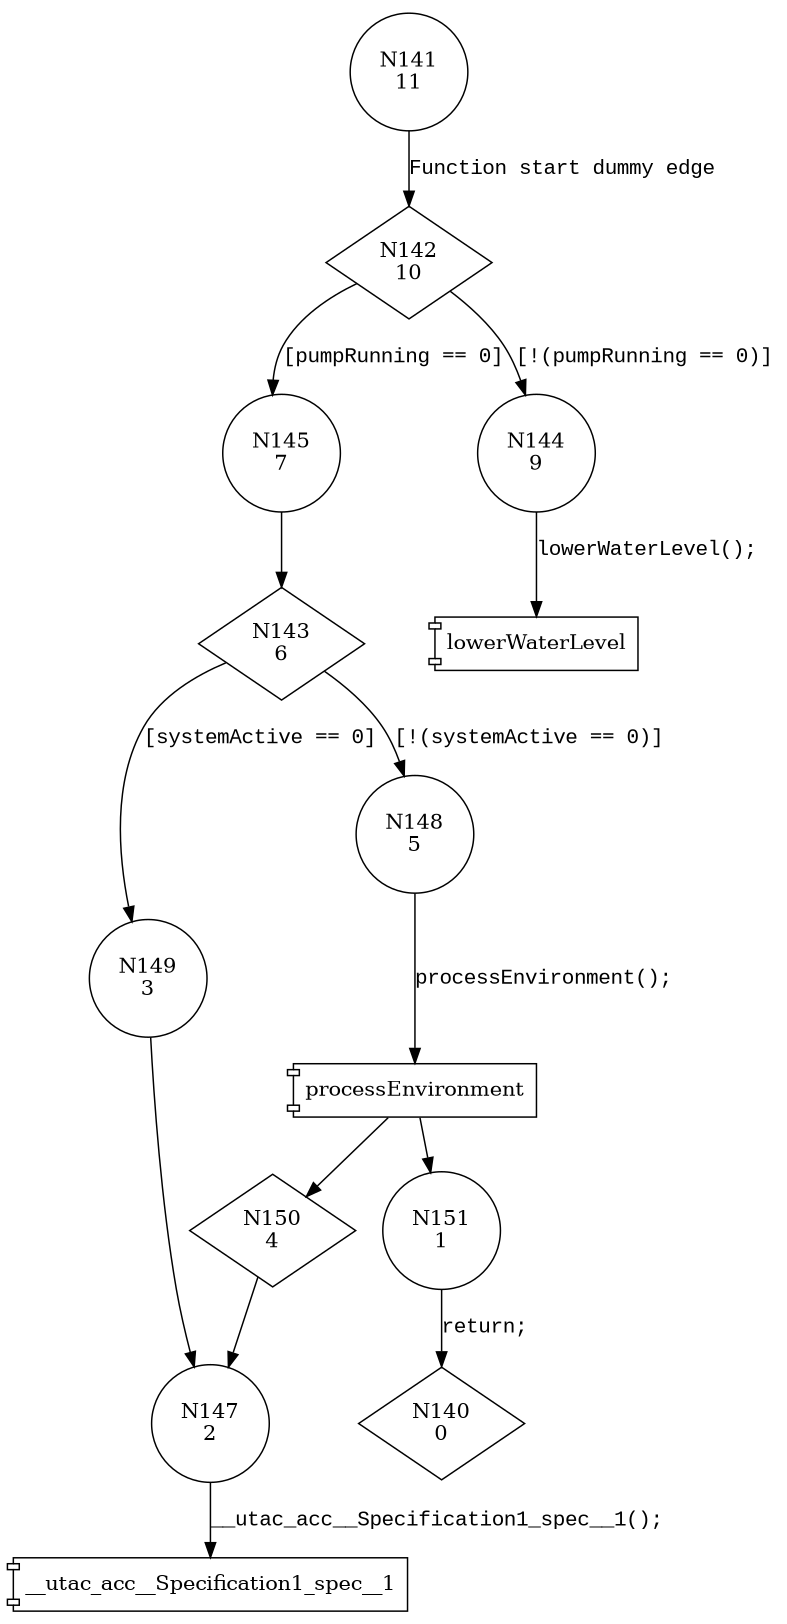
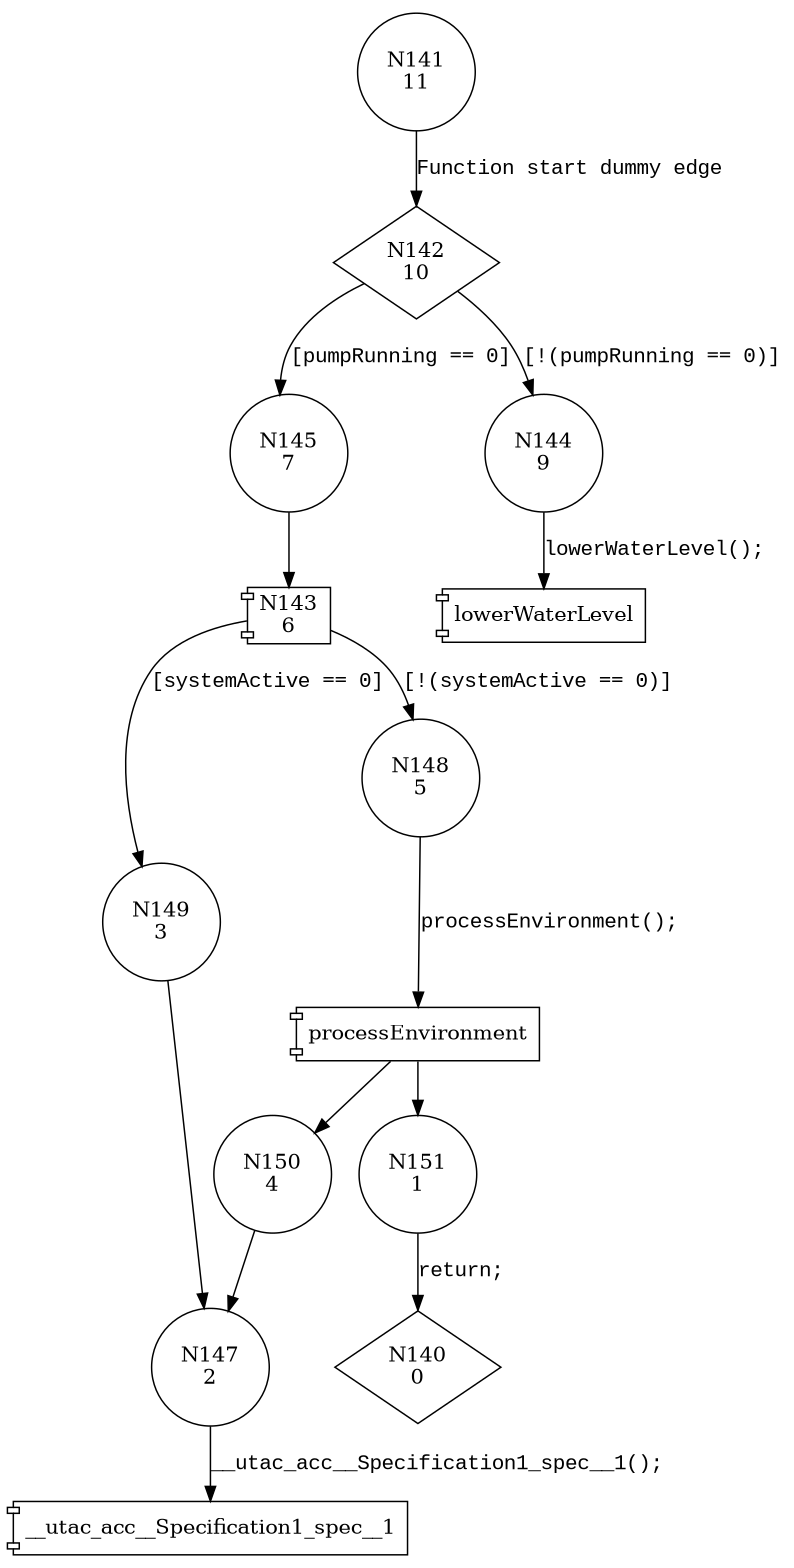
node "N143 6": shape diamond -> component
node "N150 4": shape diamond -> circle
